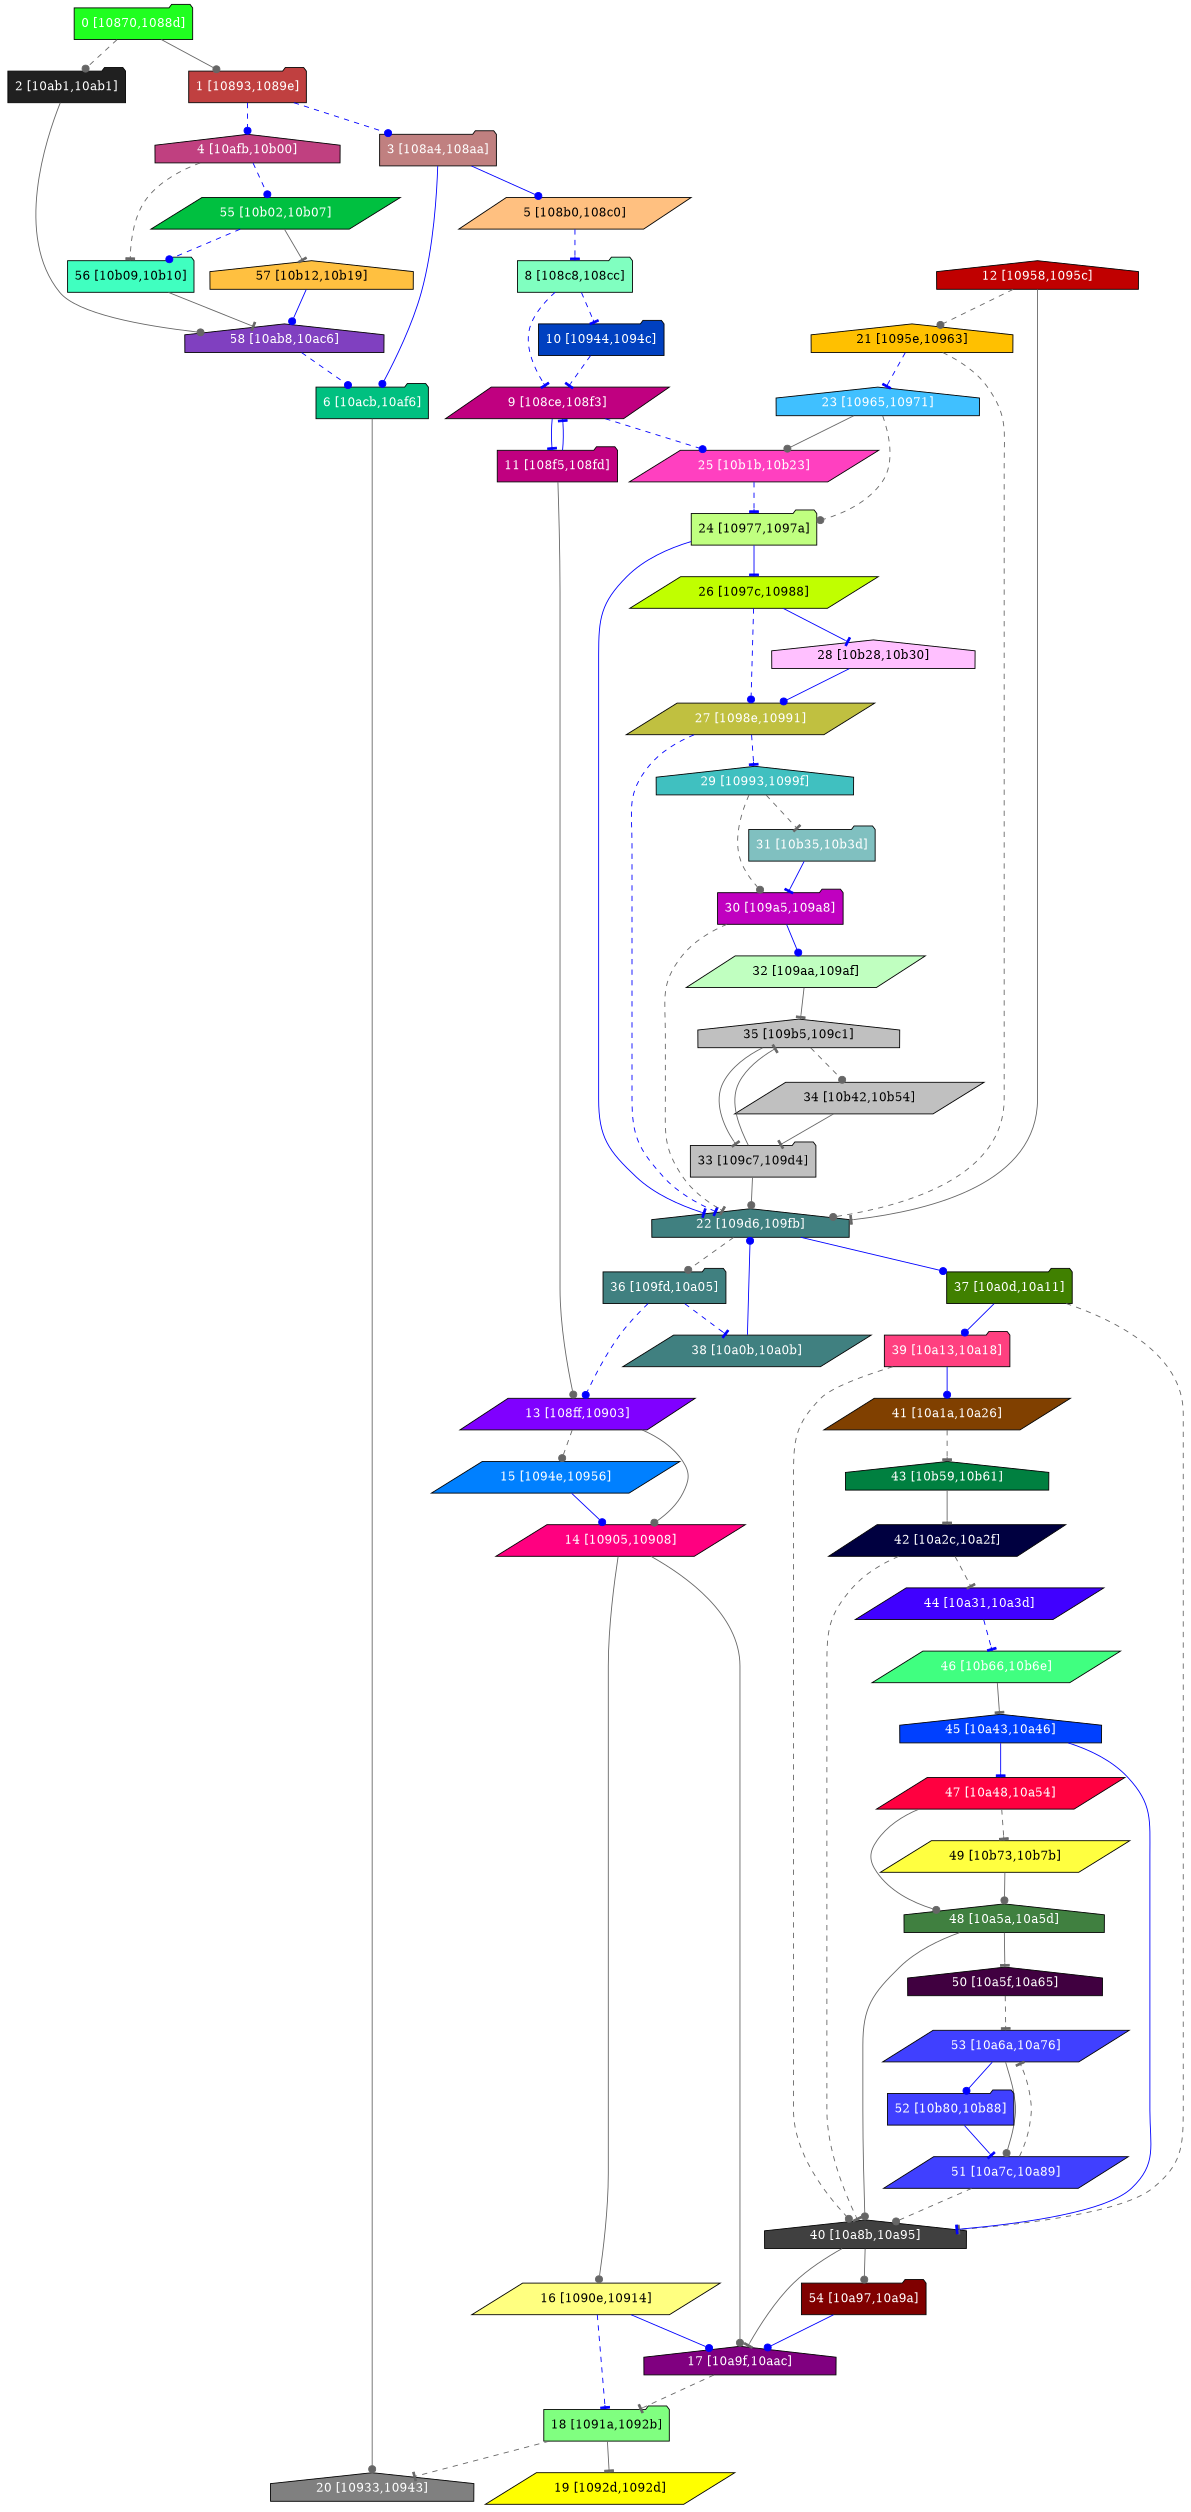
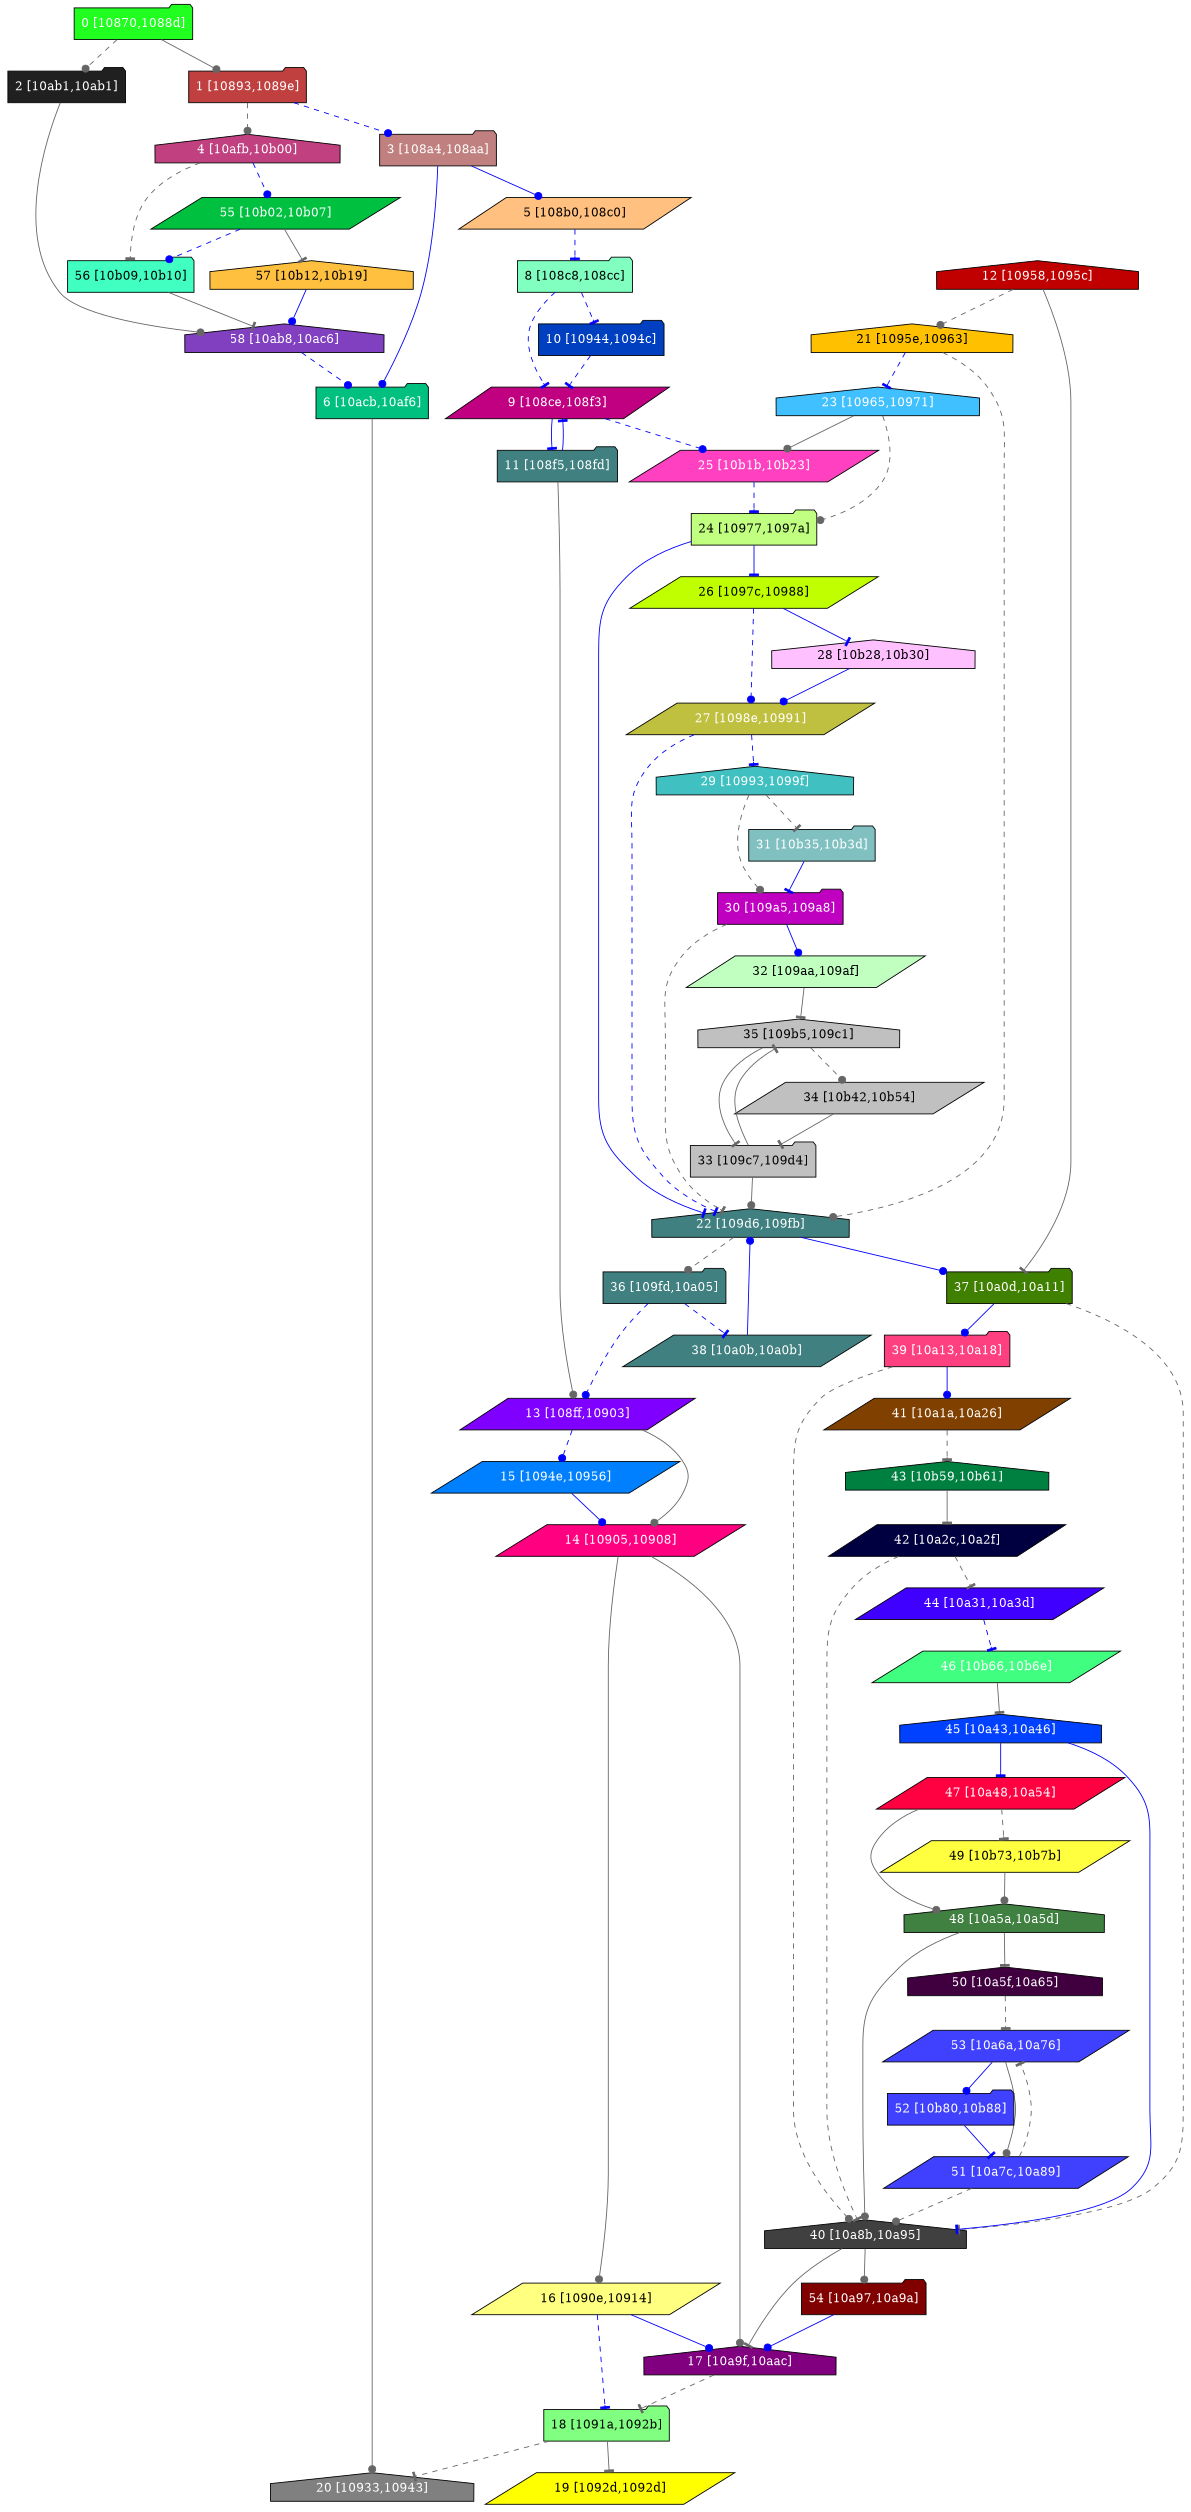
edge "1 [10893,1089e]" -> "4 [10afb,10b00]": color blue -> gray40
node "11 [108f5,108fd]": fillcolor #c00080 -> #408080
edge "12 [10958,1095c]" -> "22 [109d6,109fb]": now "12 [10958,1095c]" -> "37 [10a0d,10a11]"
edge "13 [108ff,10903]" -> "15 [1094e,10956]": color gray40 -> blue
